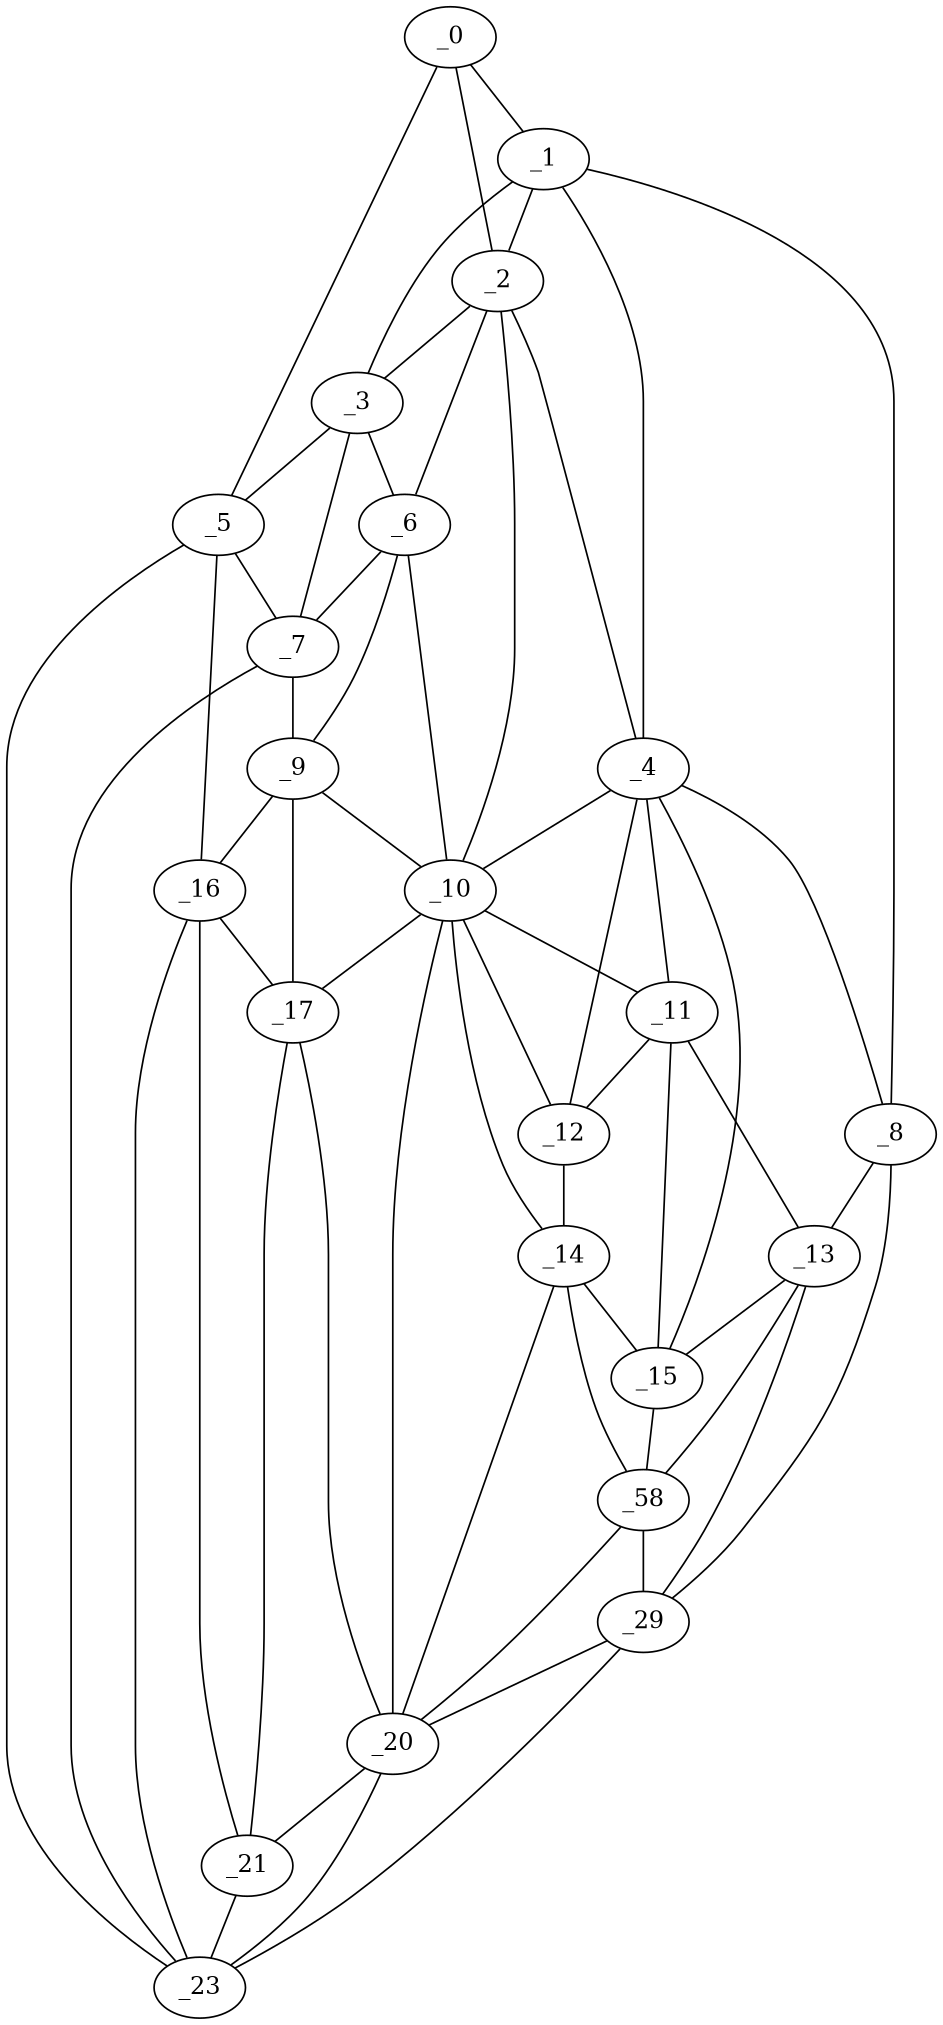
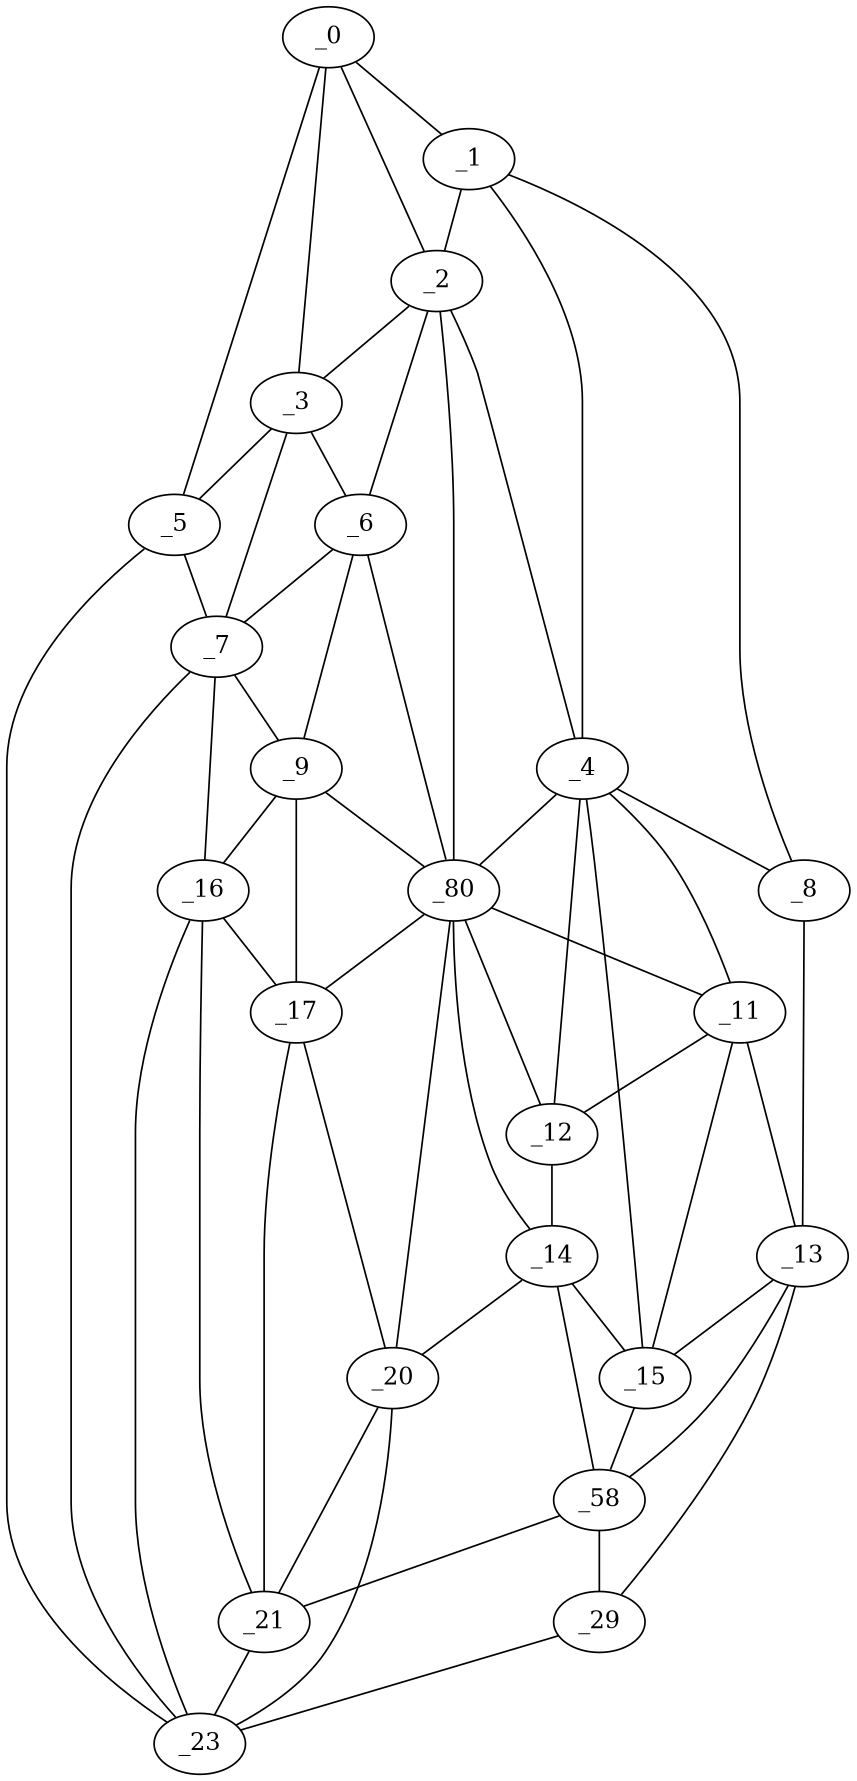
edge "_1" -- "_3": now "_0" -- "_3"
edge "_5" -- "_16": now "_7" -- "_16"
node "_10": label "_10" -> "_80"
edge "_8" -- "_29": removed
edge "_58" -- "_20": now "_58" -- "_21"
edge "_29" -- "_20": removed
